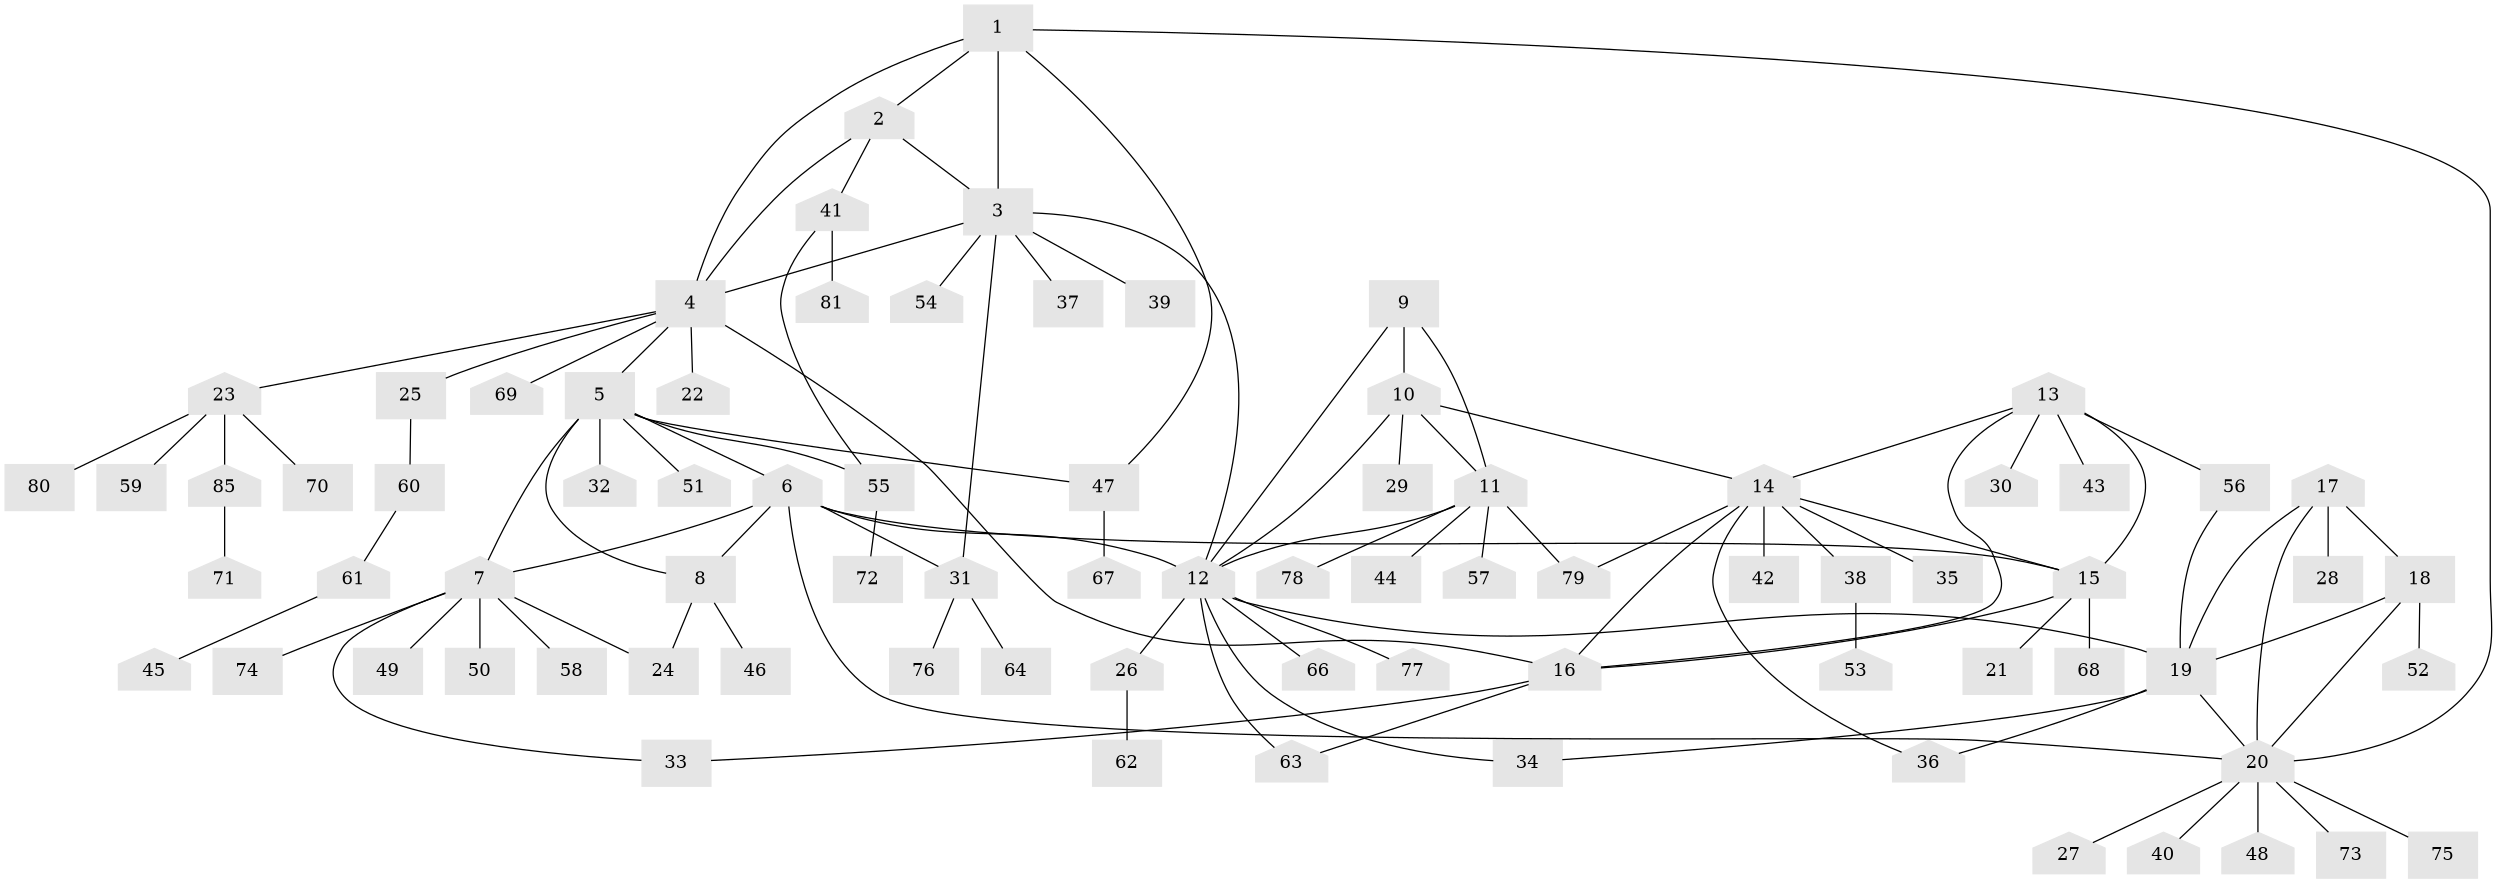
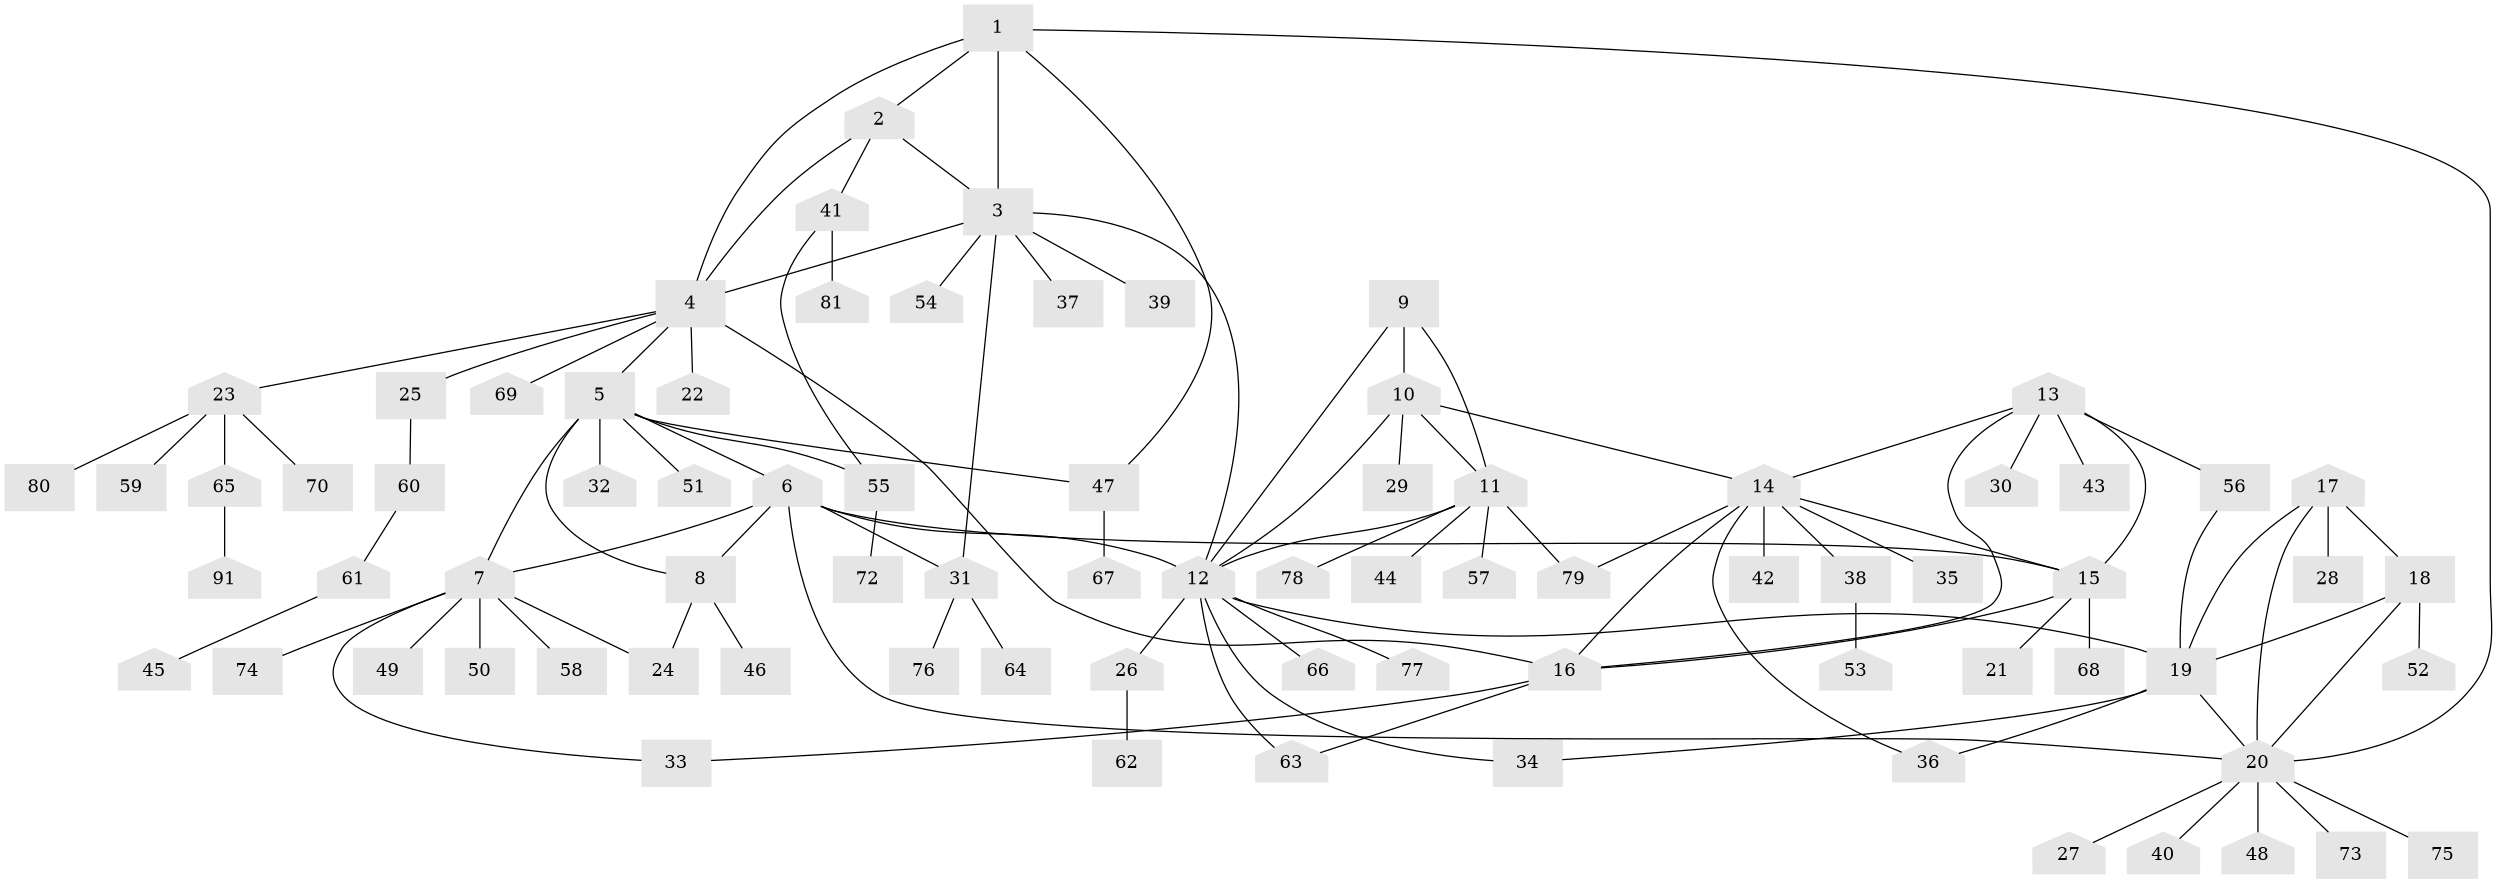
node "85": label "85" -> "65"
node "71": label "71" -> "91"
